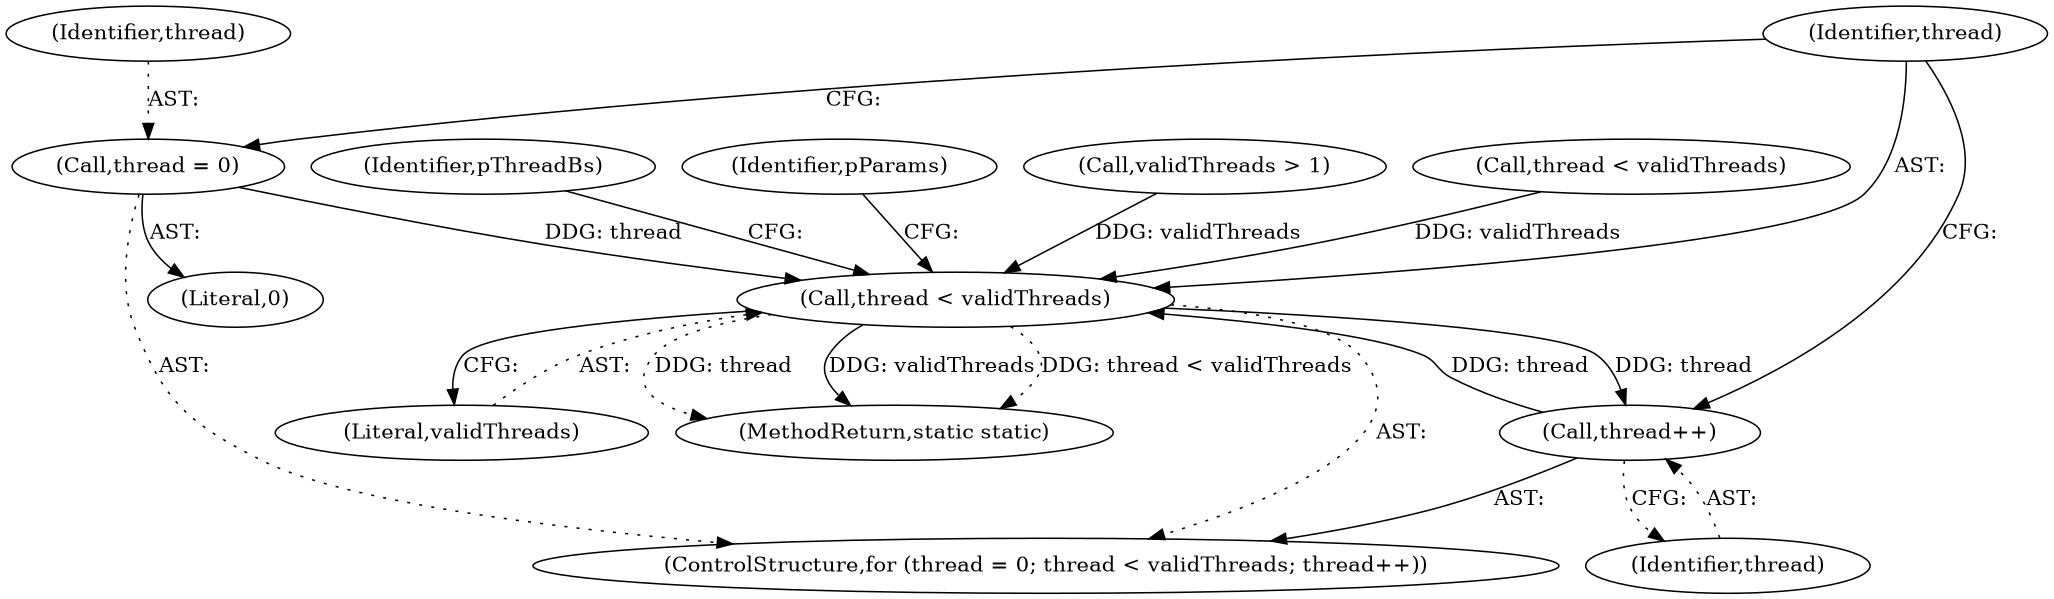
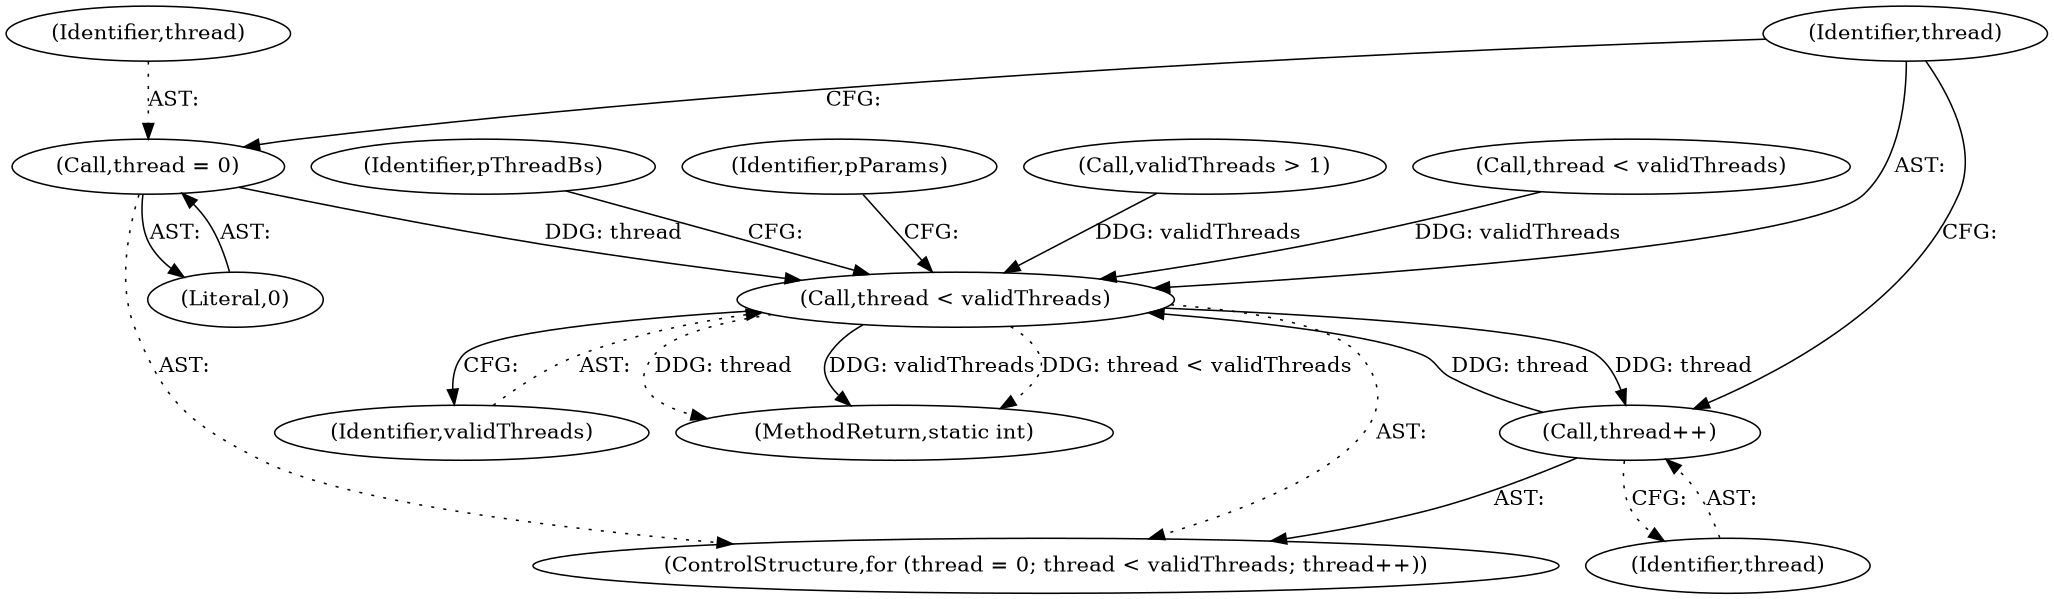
edge "(Literal,0)" -> "(Call,thread = 0)": added, label "AST:"
node "(Literal,validThreads)": label "(Literal,validThreads)" -> "(Identifier,validThreads)"
node "(MethodReturn,static static)": label "(MethodReturn,static static)" -> "(MethodReturn,static int)"
